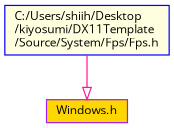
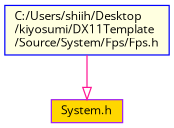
node "Windows.h": label "Windows.h" -> "System.h"
